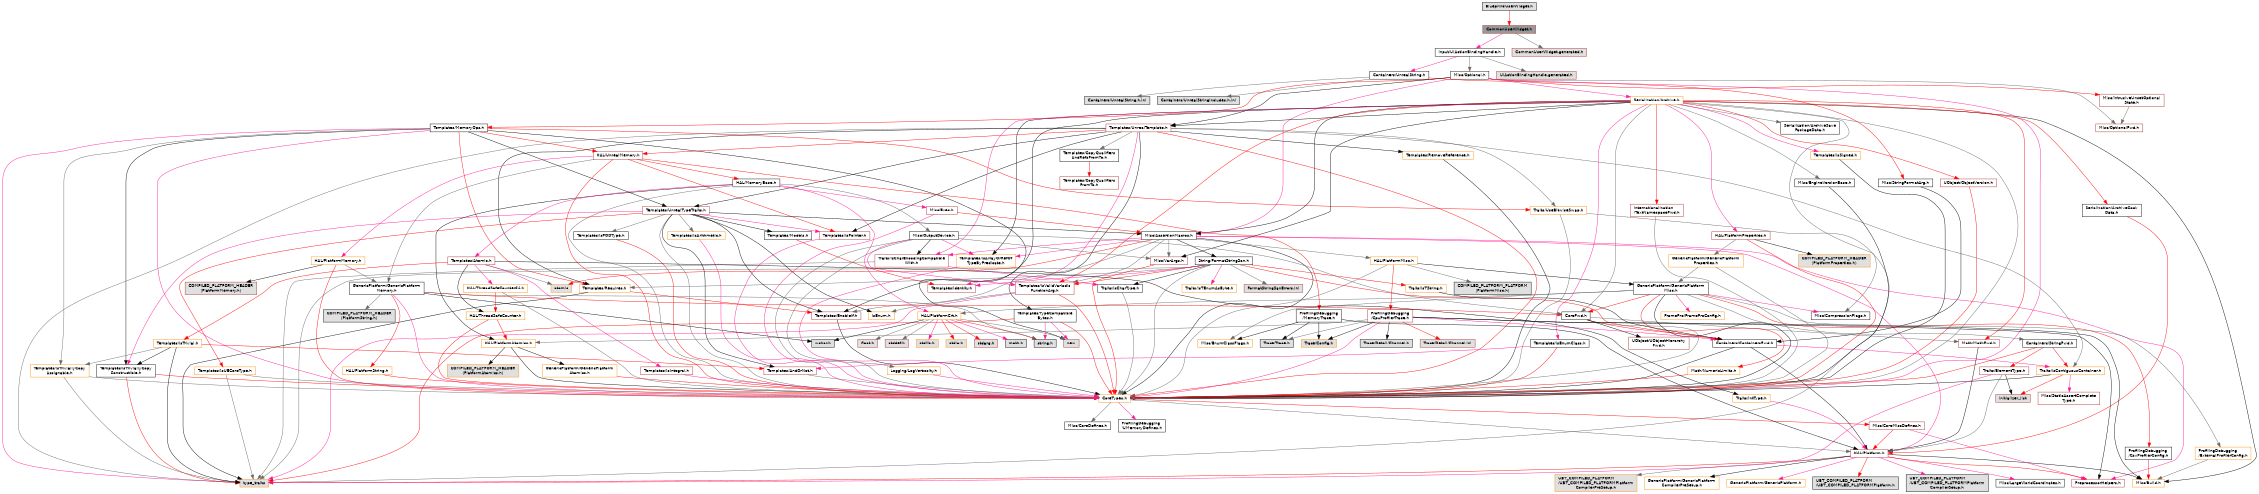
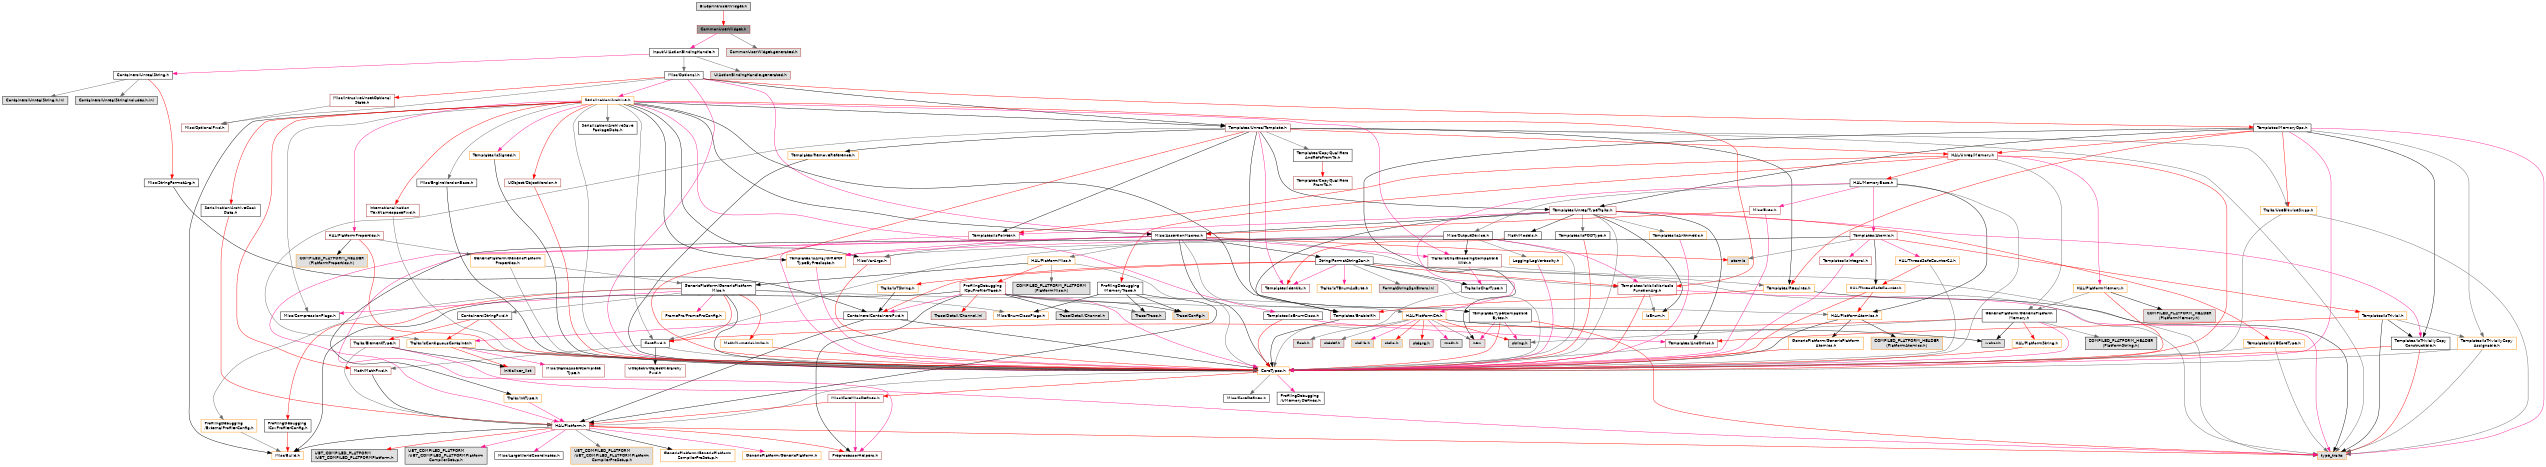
node "Templates/Models.h": label "Templates/Models.h" -> "Math/Models.h"
edge "CoreFwd.h" -> "Containers/ContainersFwd.h": removed
